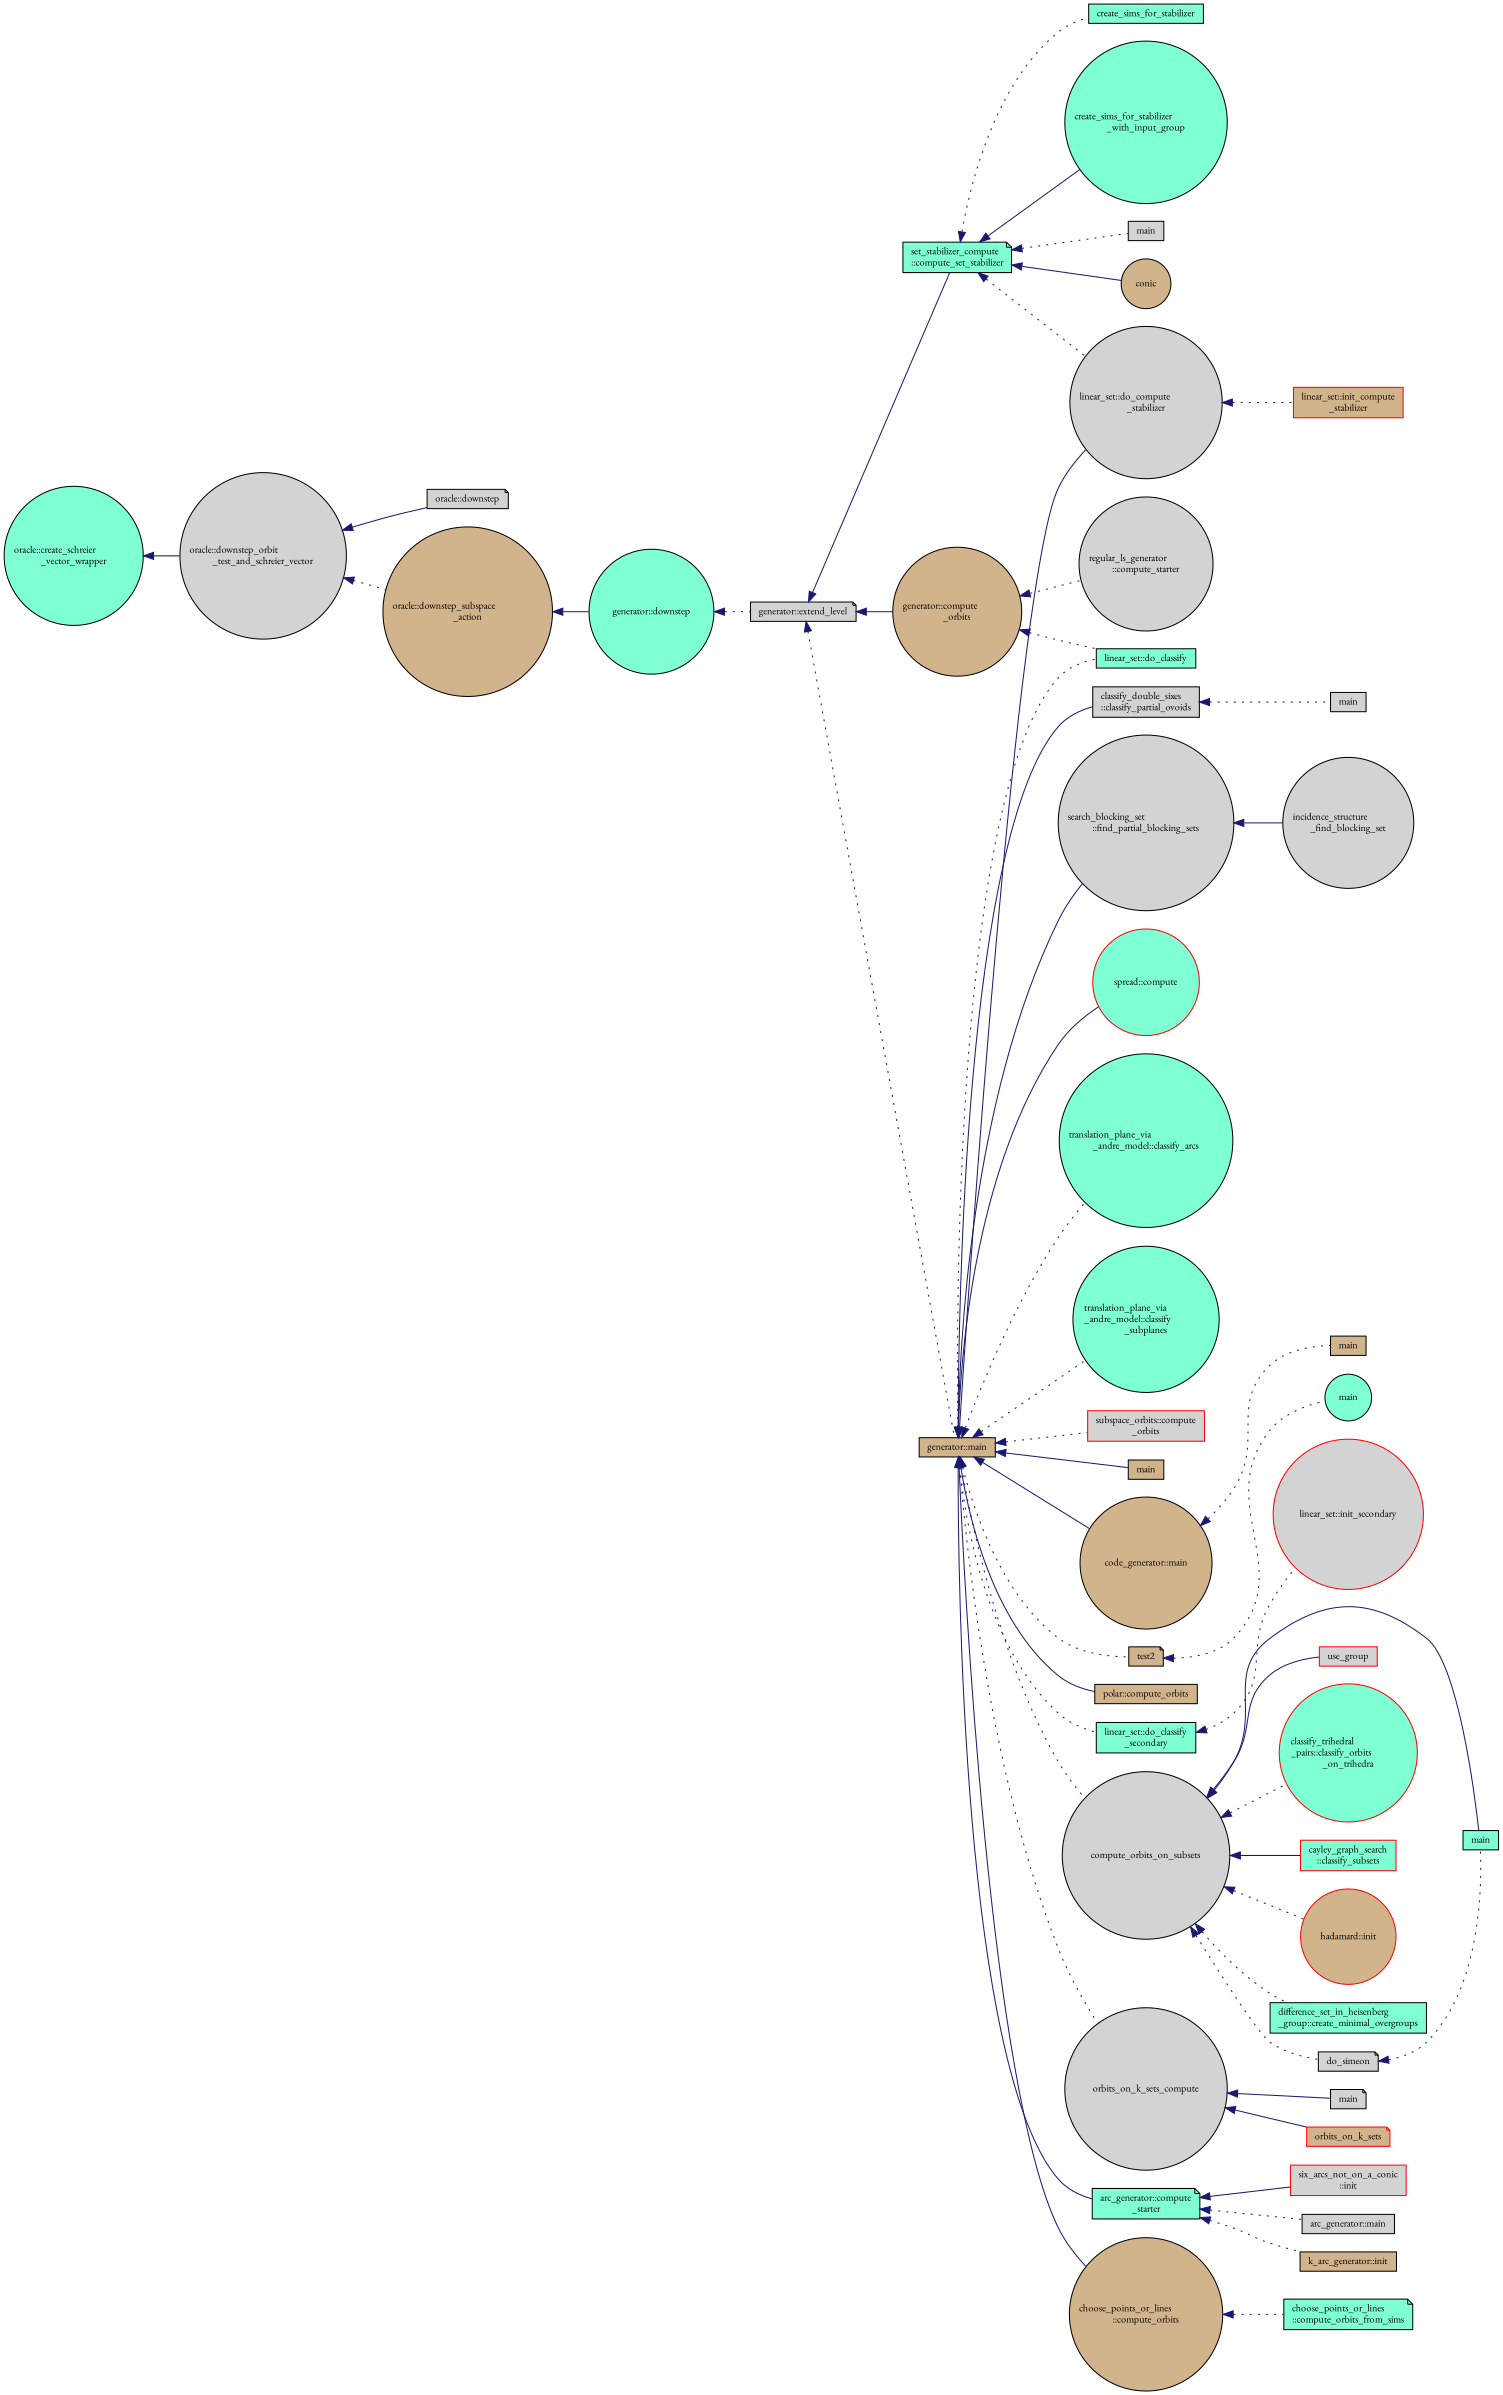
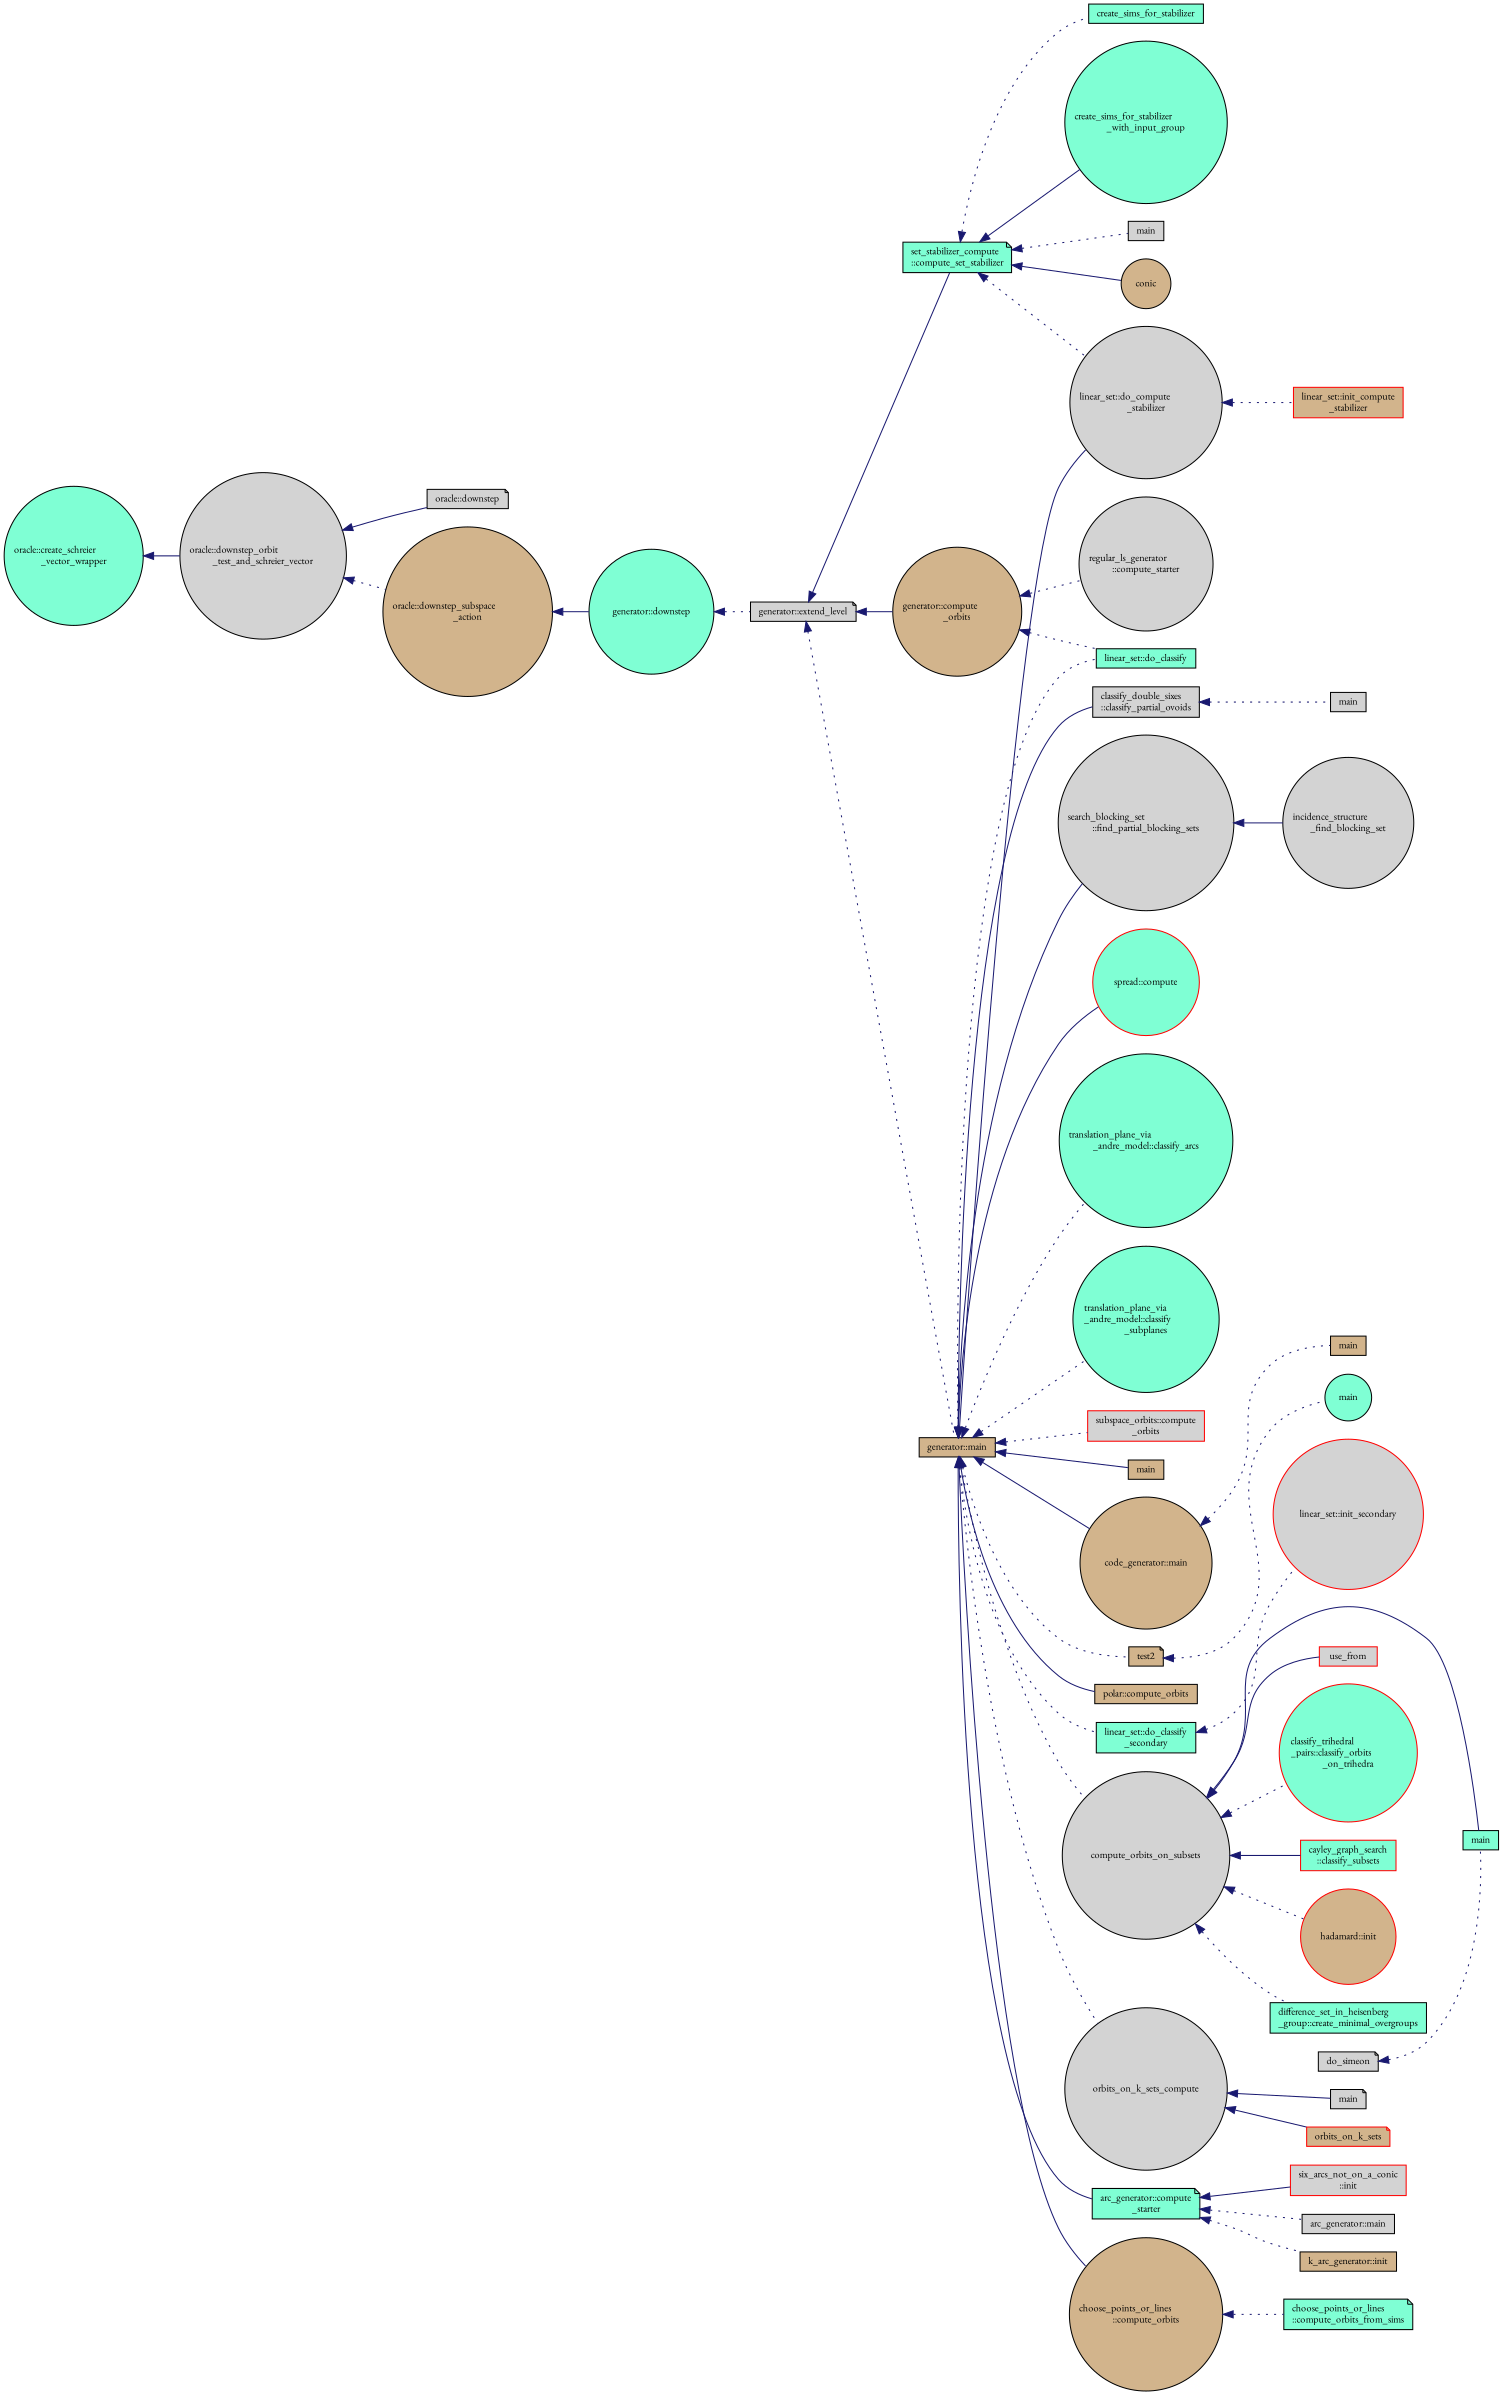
node "use_group": label "use_group" -> "use_from"
edge "do_simeon" -> "compute_orbits_on_subsets": removed
